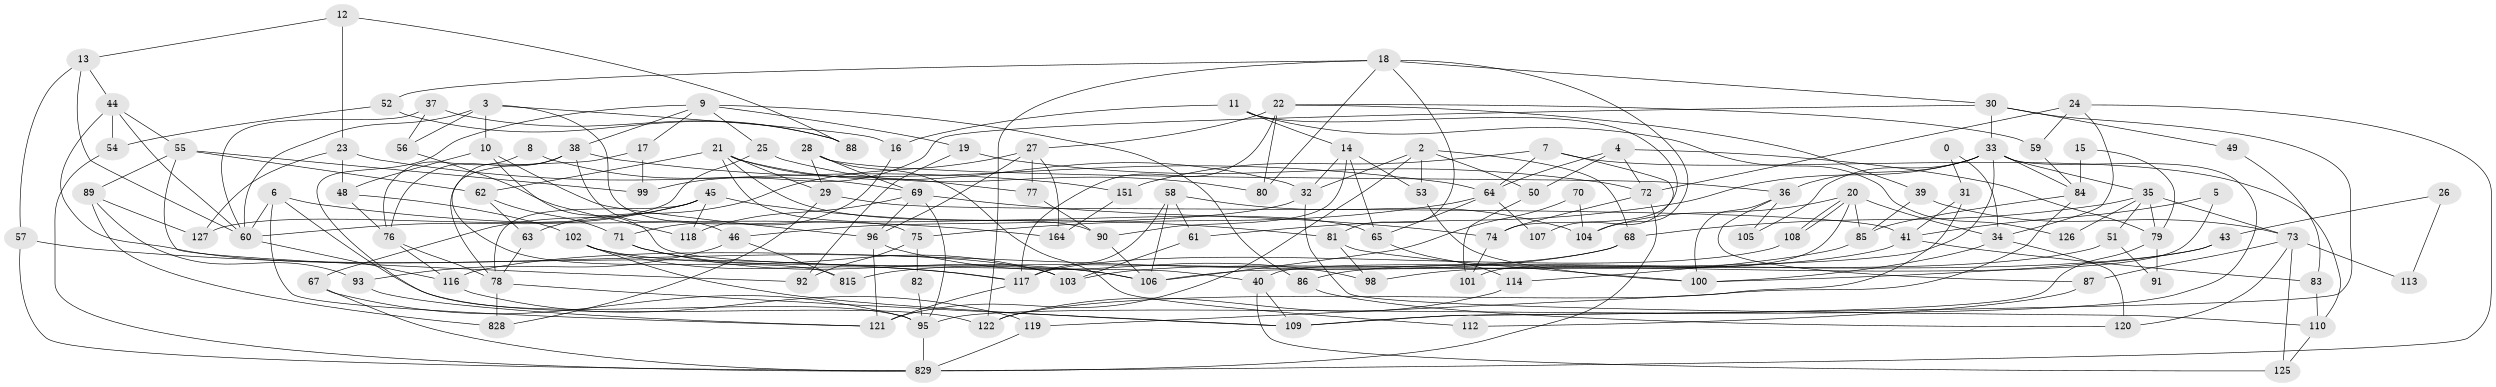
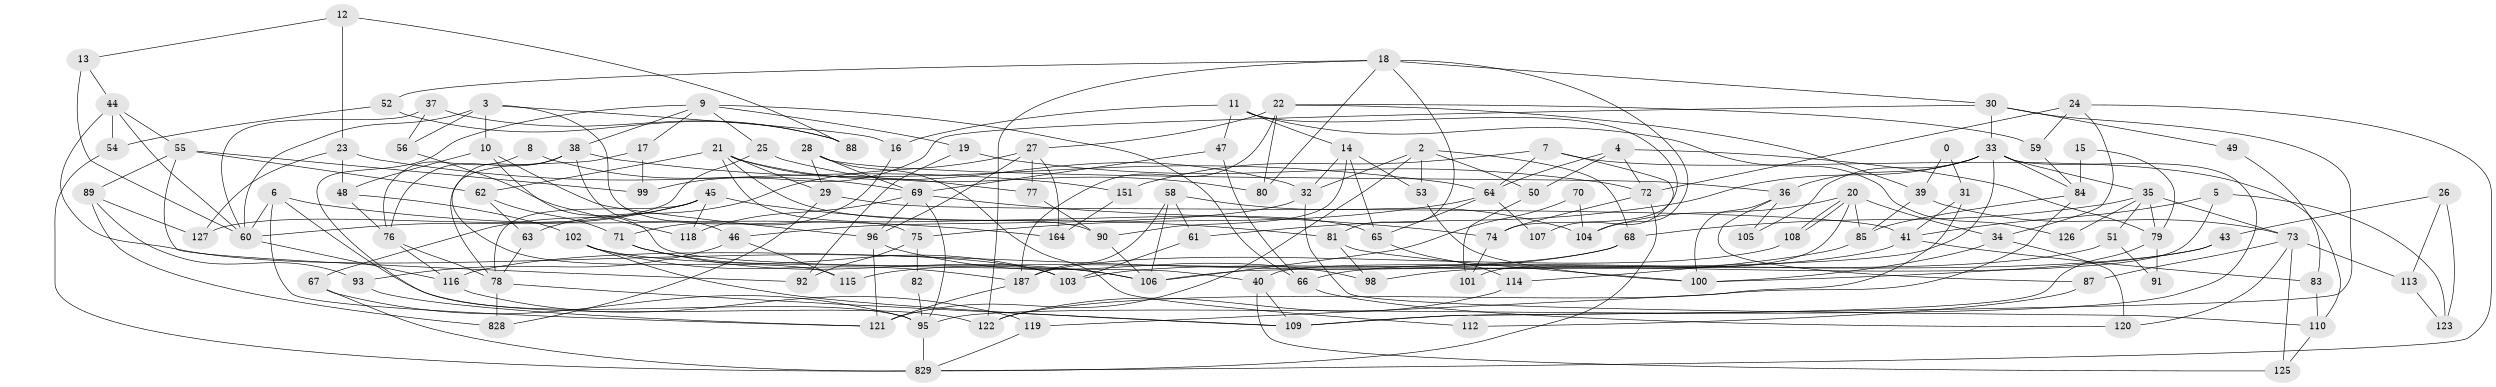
node "47": added
edge "0" -- "34": now "0" -- "39"
node "57": removed
node "815": label "815" -> "115"
node "117": label "117" -> "187"
node "86": label "86" -> "66"
node "123": added
